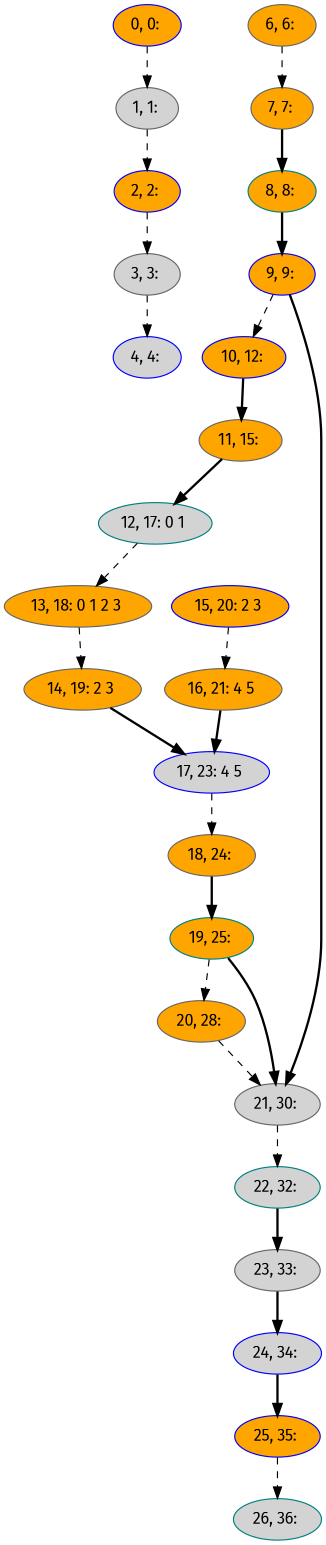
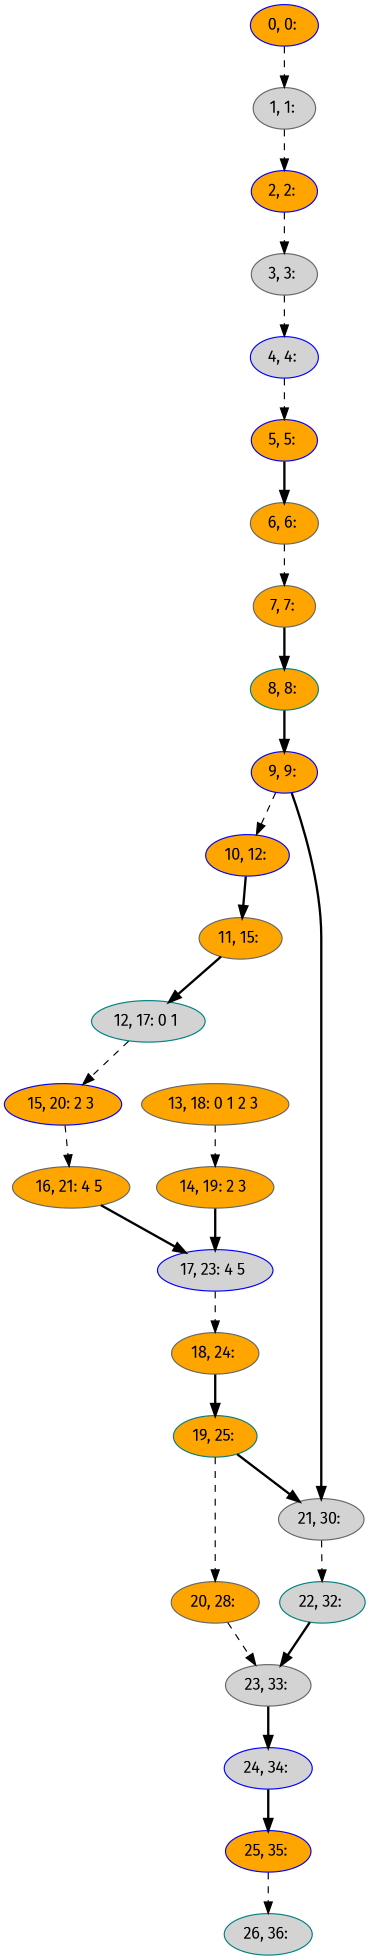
node "5, 5:": added
edge "12, 17: 0 1" -> "13, 18: 0 1 2 3": now "12, 17: 0 1" -> "15, 20: 2 3"
edge "20, 28:" -> "21, 30:": now "20, 28:" -> "23, 33:"
